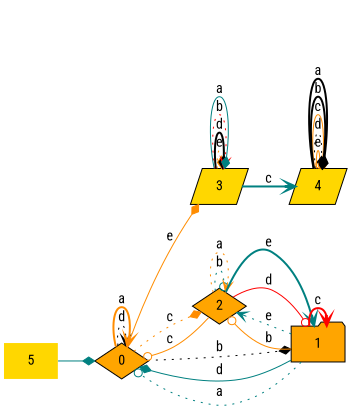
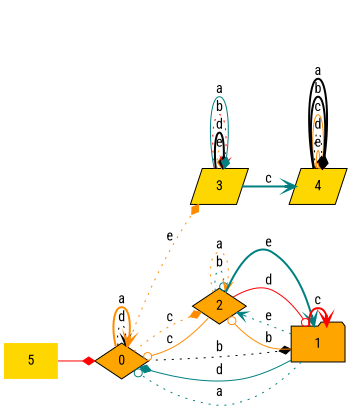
edge "0" -> "3": style solid -> dotted
edge "5" -> "0": color teal -> red
